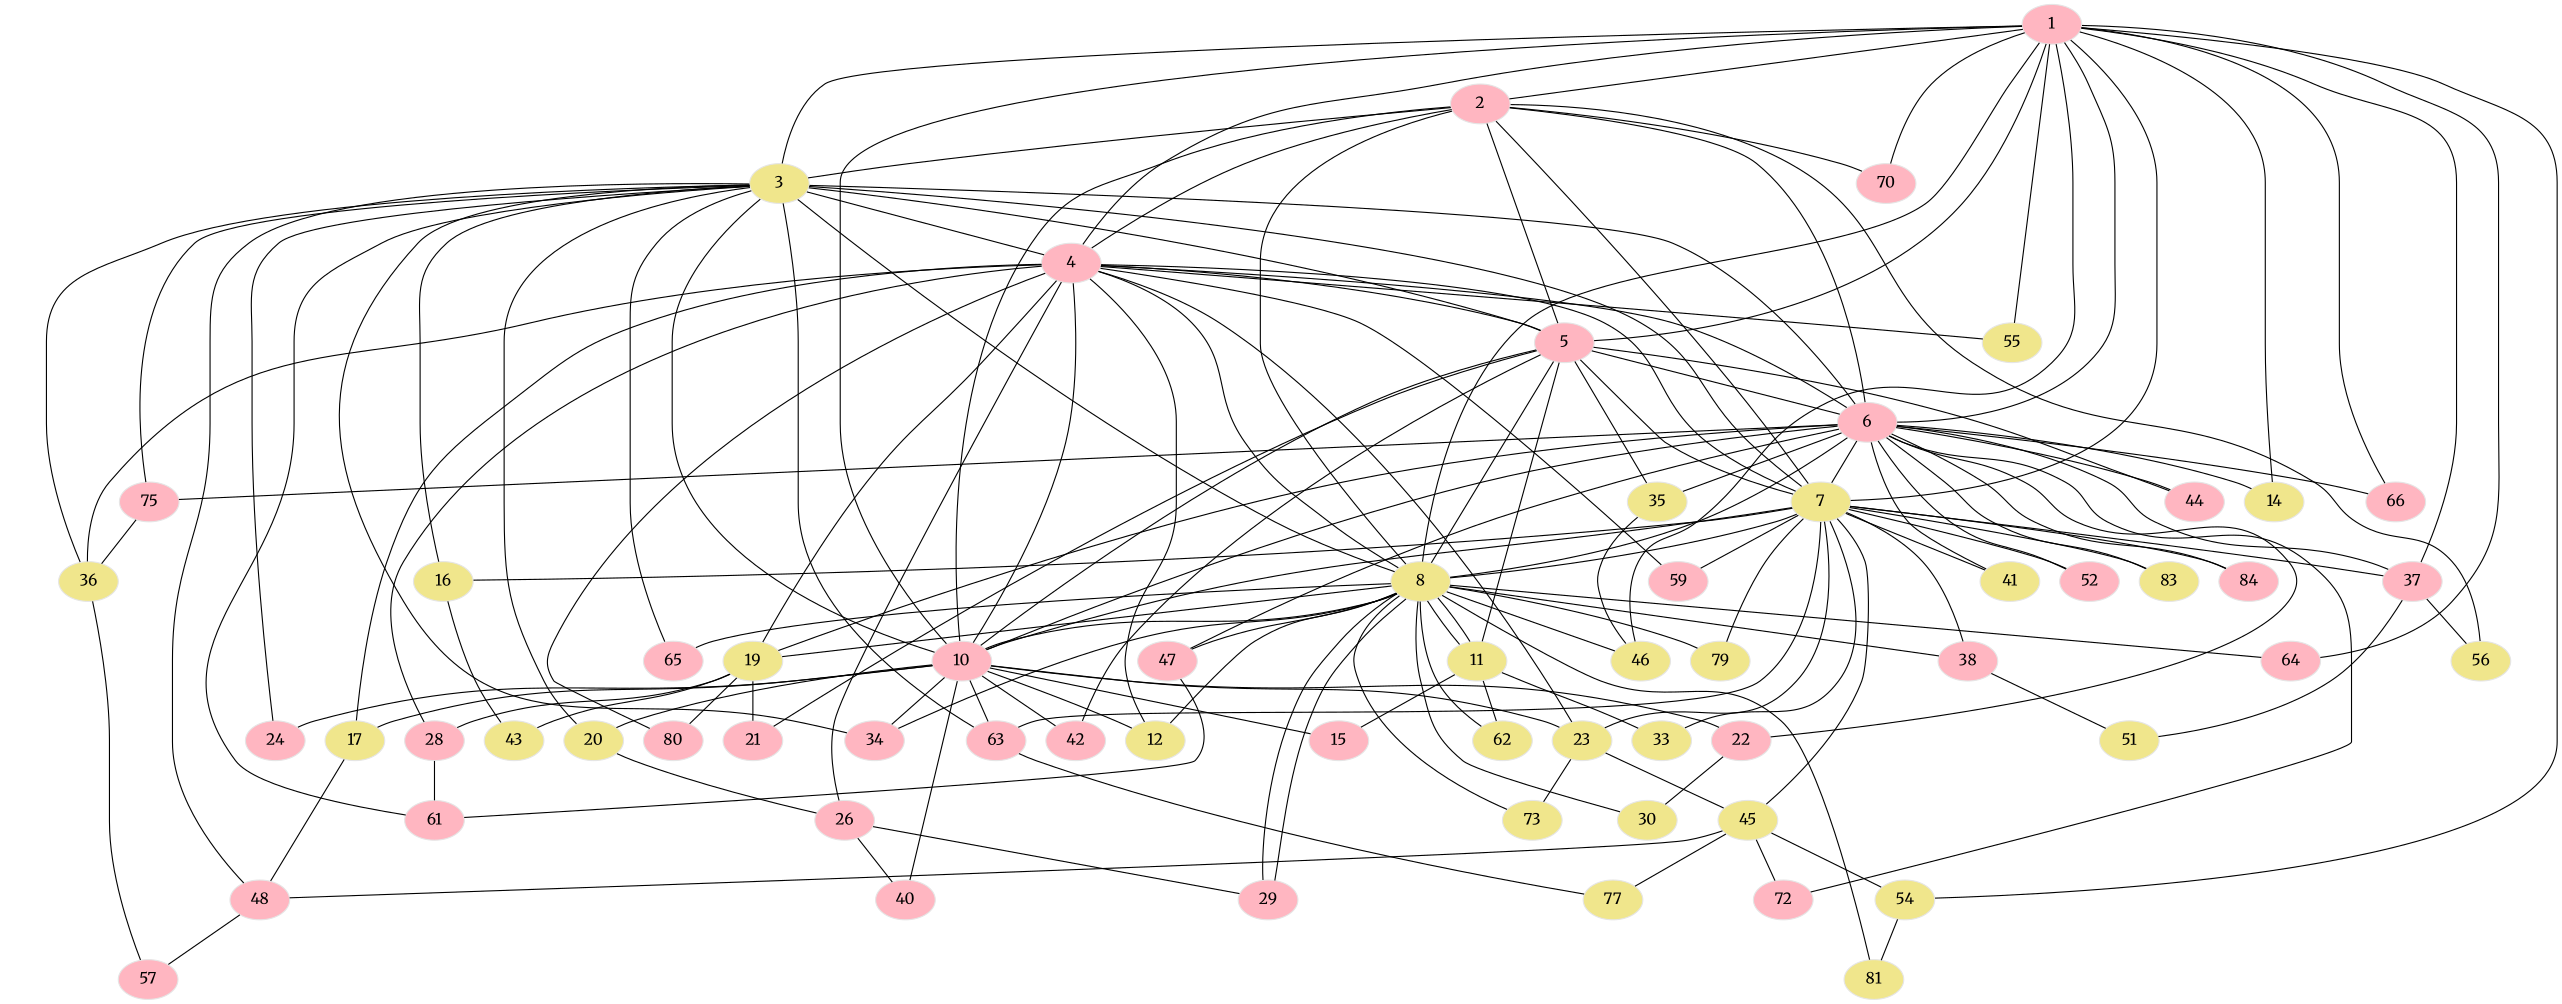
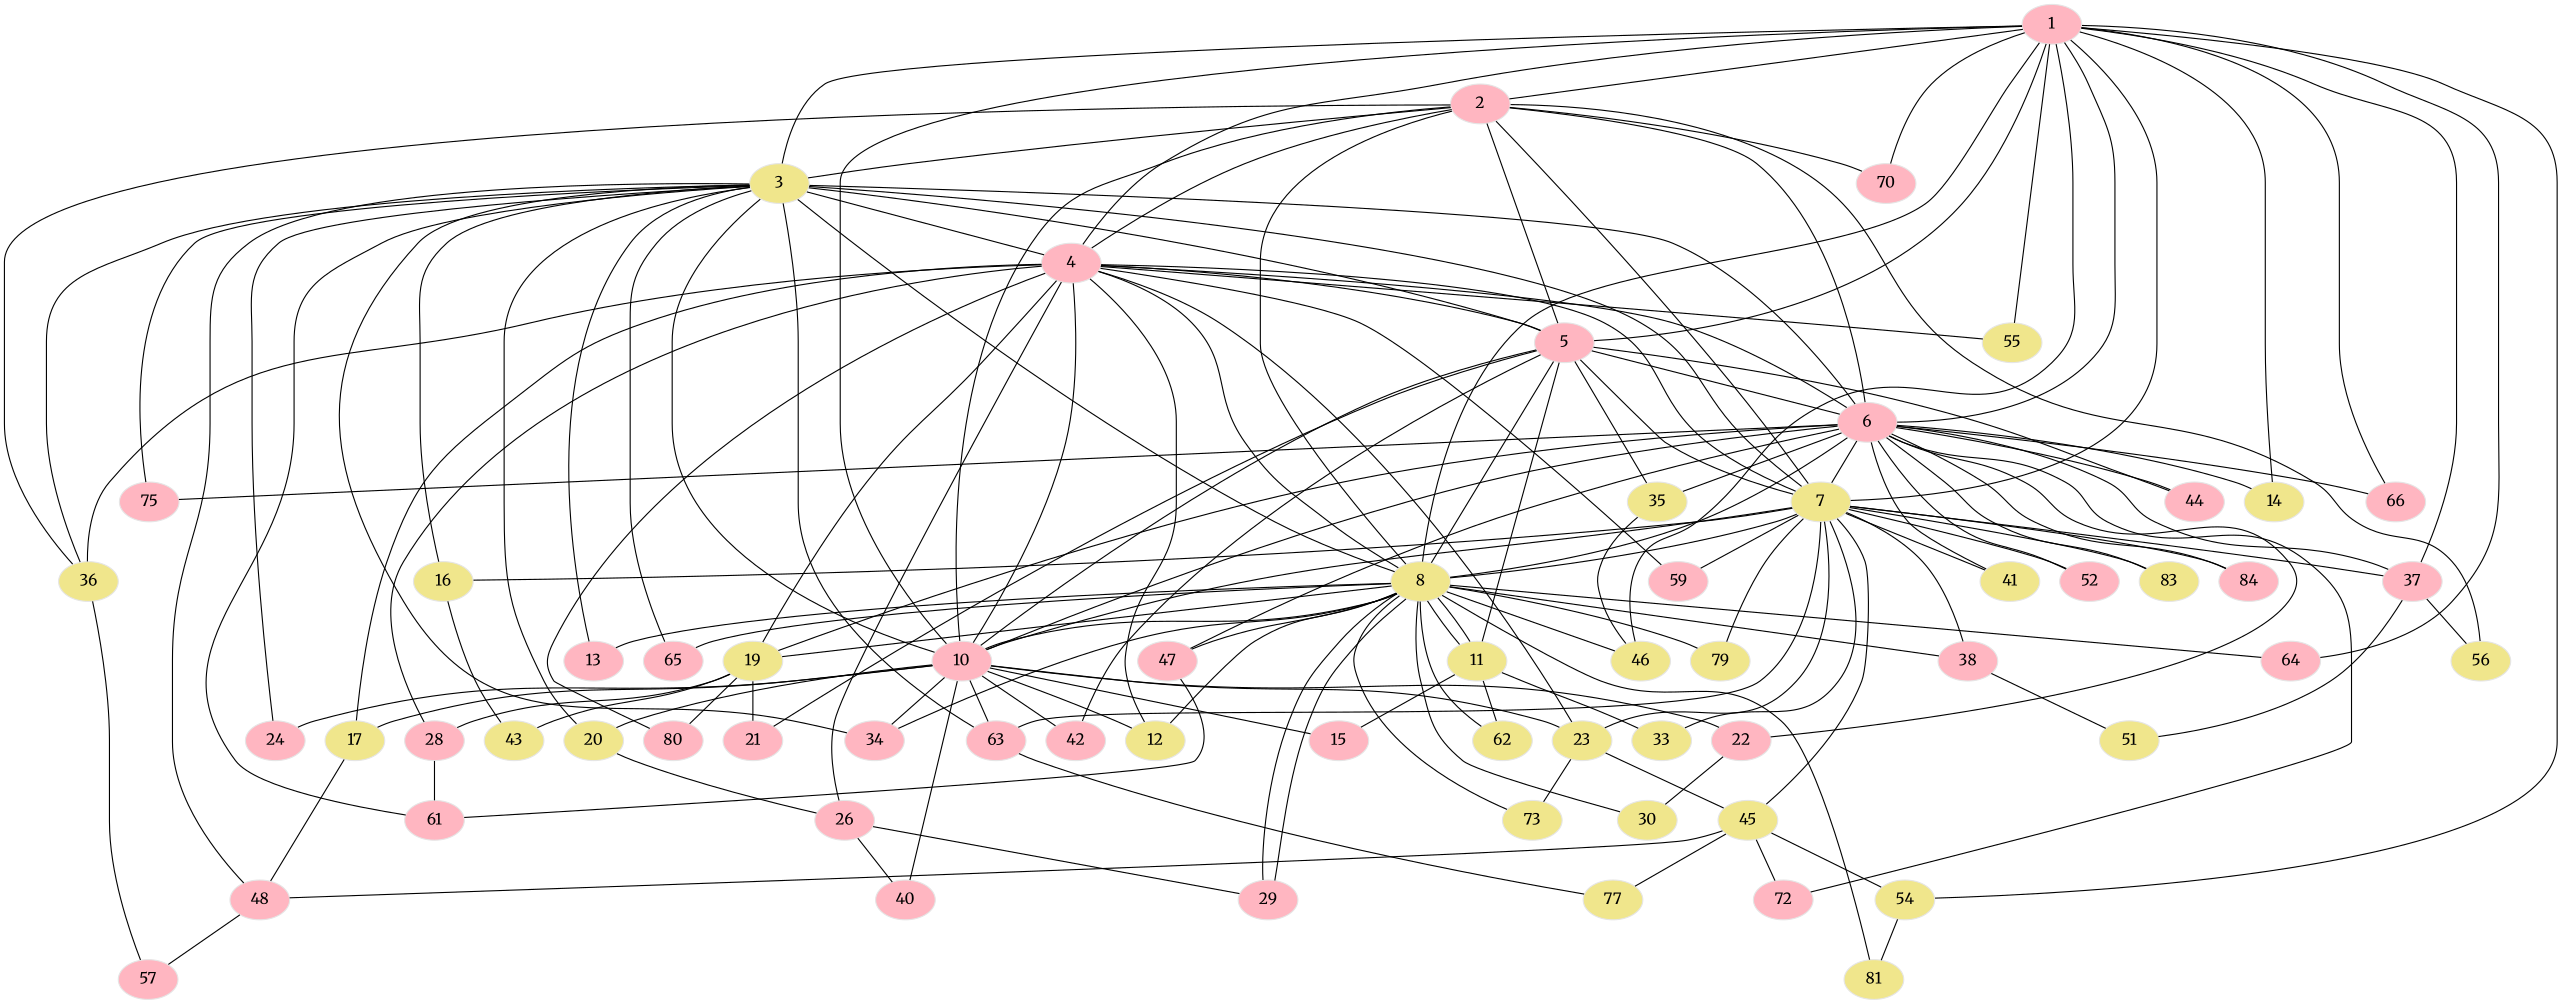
edge "75" -- "36": now "2" -- "36"
node "13": added
